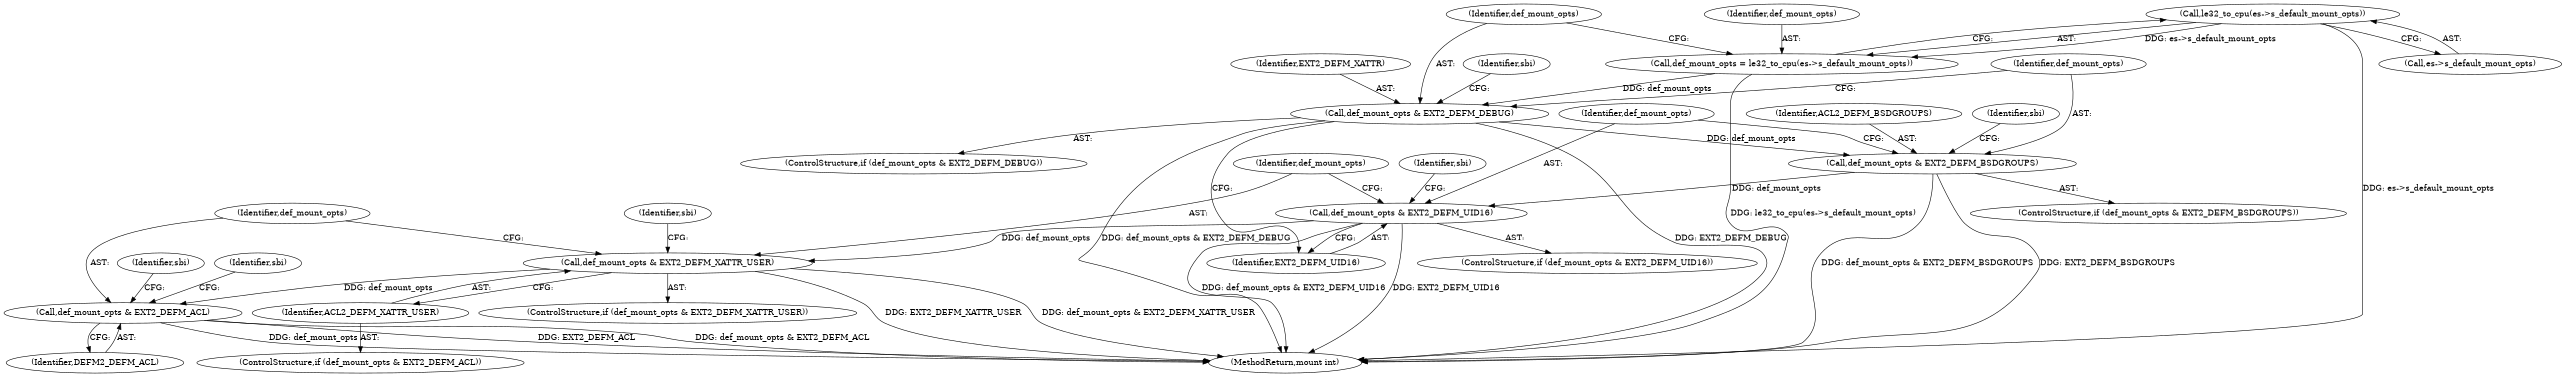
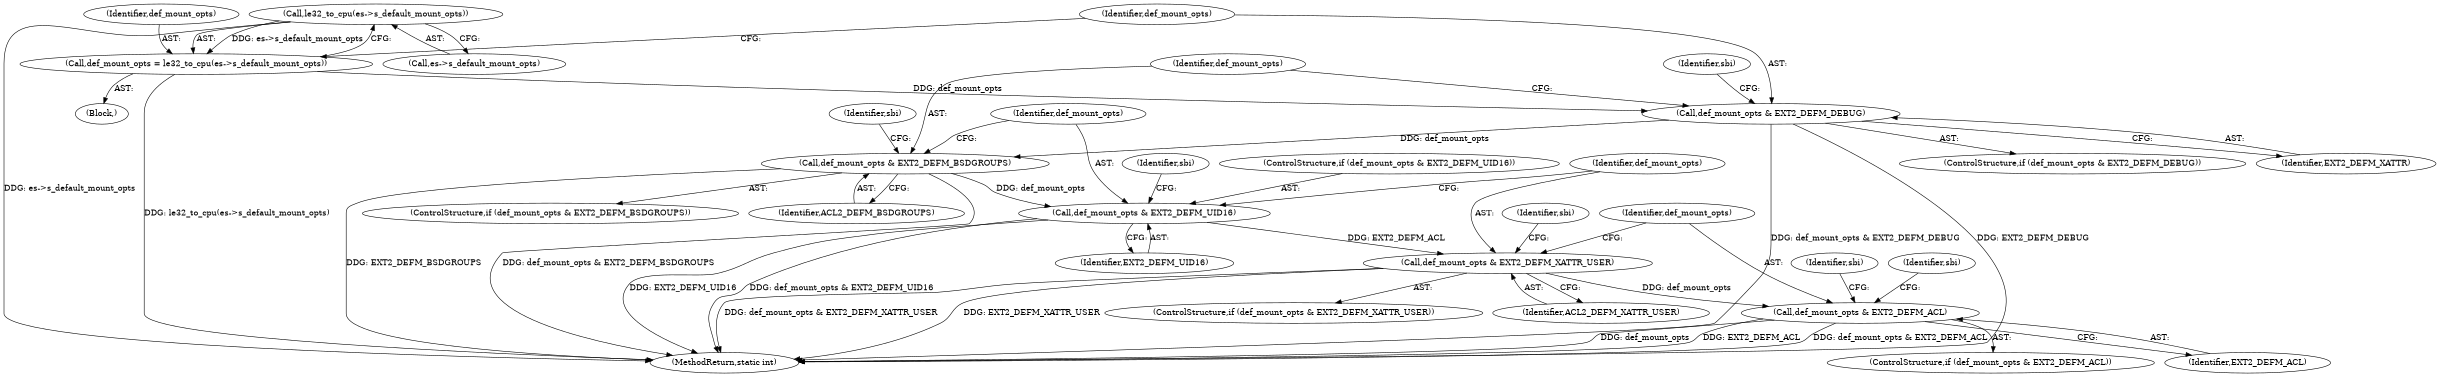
node "(Block,)": added
edge "(Call,def_mount_opts & EXT2_DEFM_DEBUG)" -> "(Identifier,EXT2_DEFM_UID16)": now "(Call,def_mount_opts & EXT2_DEFM_DEBUG)" -> "(Identifier,EXT2_DEFM_XATTR)"
edge "(Call,def_mount_opts & EXT2_DEFM_BSDGROUPS)" -> "(Identifier,ACL2_DEFM_BSDGROUPS)": added, label "CFG:"
edge "(Call,def_mount_opts & EXT2_DEFM_UID16)" -> "(Call,def_mount_opts & EXT2_DEFM_XATTR_USER)": label "DDG: def_mount_opts" -> "DDG: EXT2_DEFM_ACL"
edge "(Call,def_mount_opts & EXT2_DEFM_UID16)" -> "(ControlStructure,if (def_mount_opts & EXT2_DEFM_UID16))": reversed
edge "(Identifier,ACL2_DEFM_XATTR_USER)" -> "(ControlStructure,if (def_mount_opts & EXT2_DEFM_ACL))": now "(Call,def_mount_opts & EXT2_DEFM_ACL)" -> "(ControlStructure,if (def_mount_opts & EXT2_DEFM_ACL))"
node "(Identifier,DEFM2_DEFM_ACL)": label "(Identifier,DEFM2_DEFM_ACL)" -> "(Identifier,EXT2_DEFM_ACL)"
node "(MethodReturn,mount int)": label "(MethodReturn,mount int)" -> "(MethodReturn,static int)"
